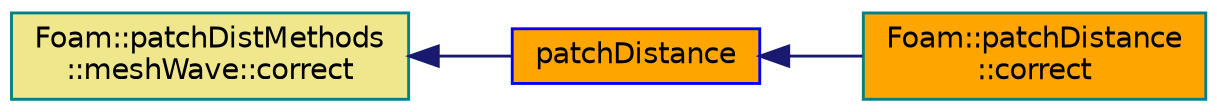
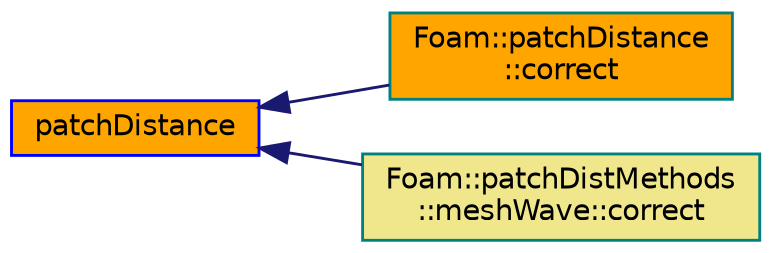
edge "patchDistance" -> "Foam::patchDistMethods ::meshWave::correct": reversed
